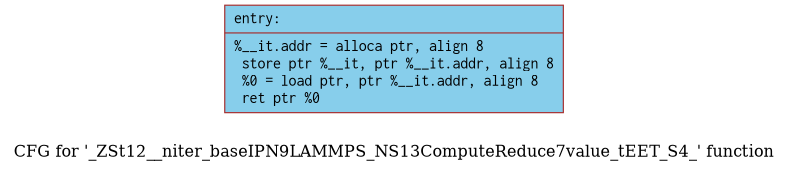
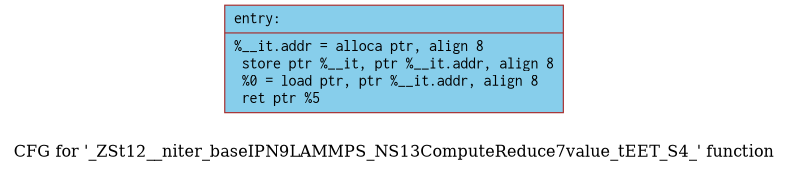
node "entry:": text "ret ptr %0" -> "ret ptr %5"
